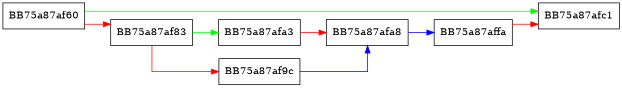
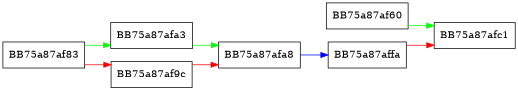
edge "BB75a87af60" -> "BB75a87af83": removed
edge "BB75a87afa3" -> "BB75a87afa8": color red -> green
edge "BB75a87af9c" -> "BB75a87afa8": color blue -> red
